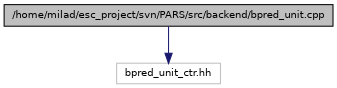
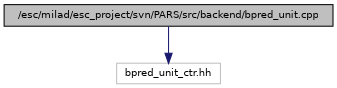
node "/home/milad/esc_project/svn/PARS/src/backend/bpred_unit.cpp": label "/home/milad/esc_project/svn/PARS/src/backend/bpred_unit.cpp" -> "/esc/milad/esc_project/svn/PARS/src/backend/bpred_unit.cpp"
